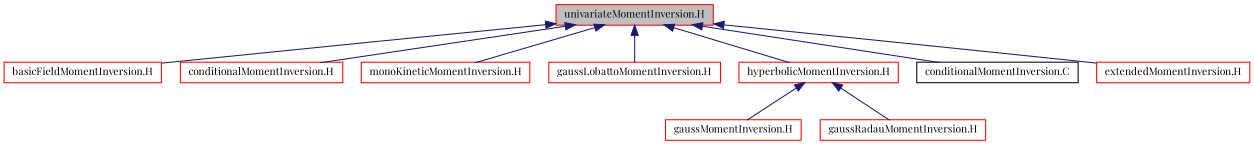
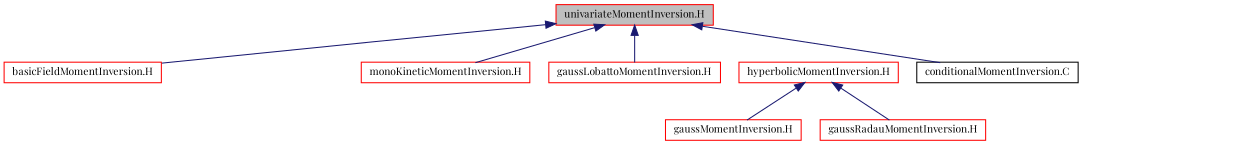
edge "hyperbolicMomentInversion.H" -> "univariateMomentInversion.H": removed
node "conditionalMomentInversion.H": removed
node "extendedMomentInversion.H": removed
